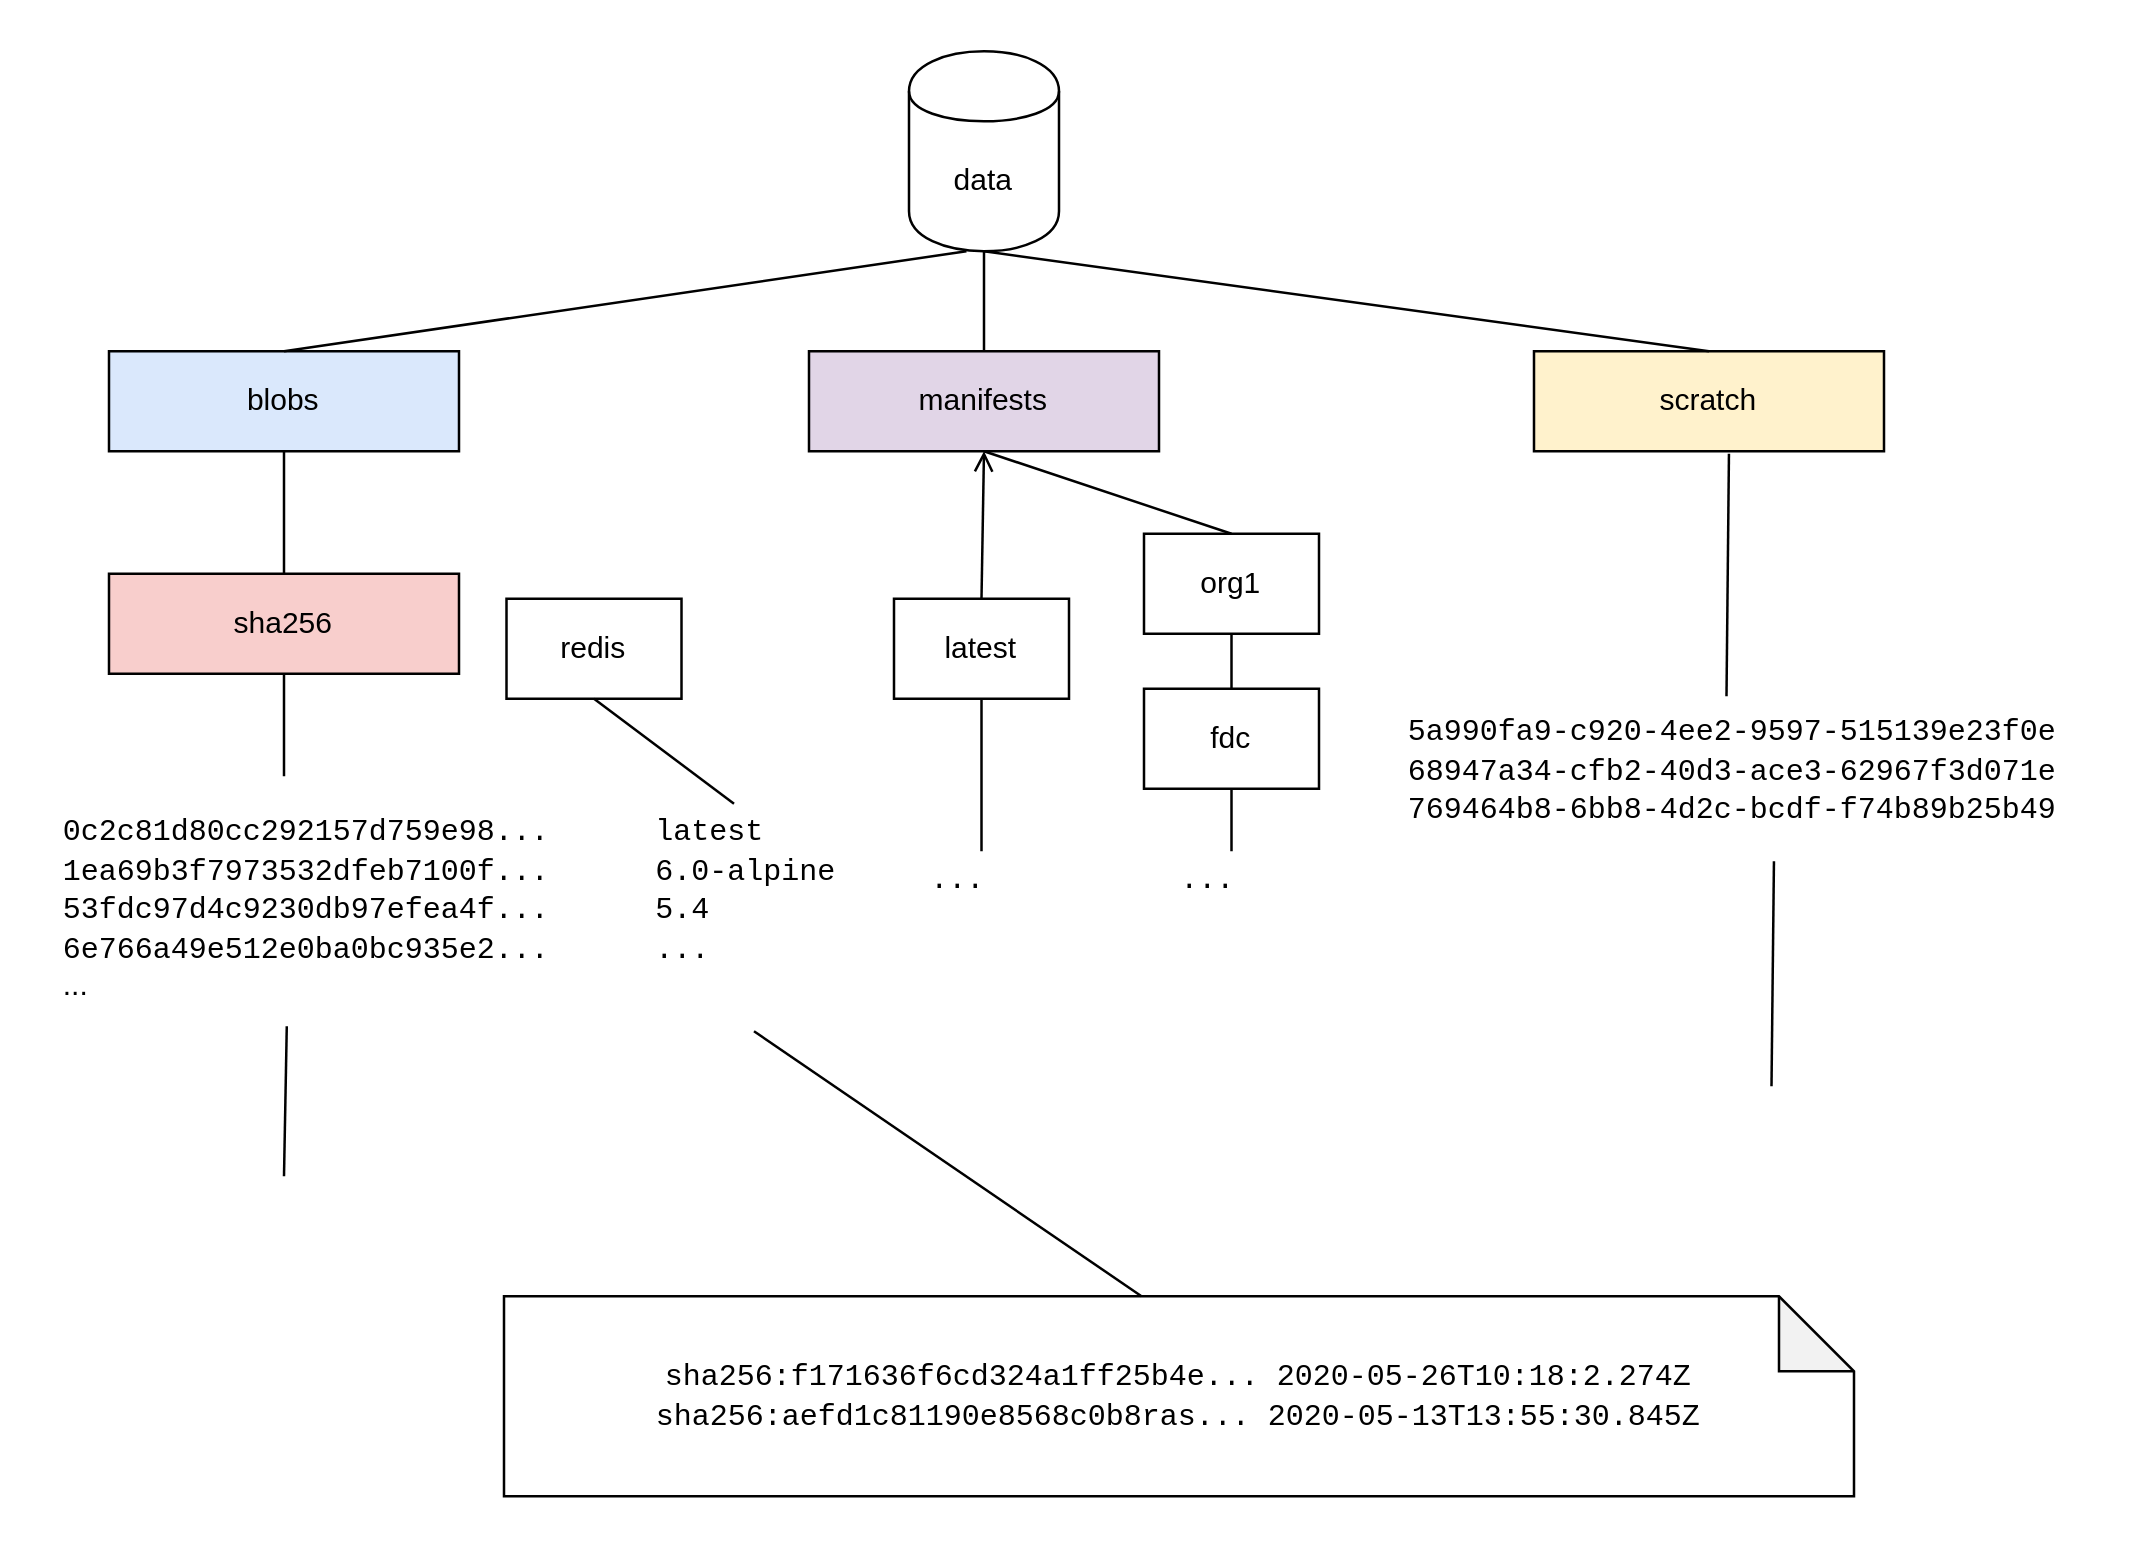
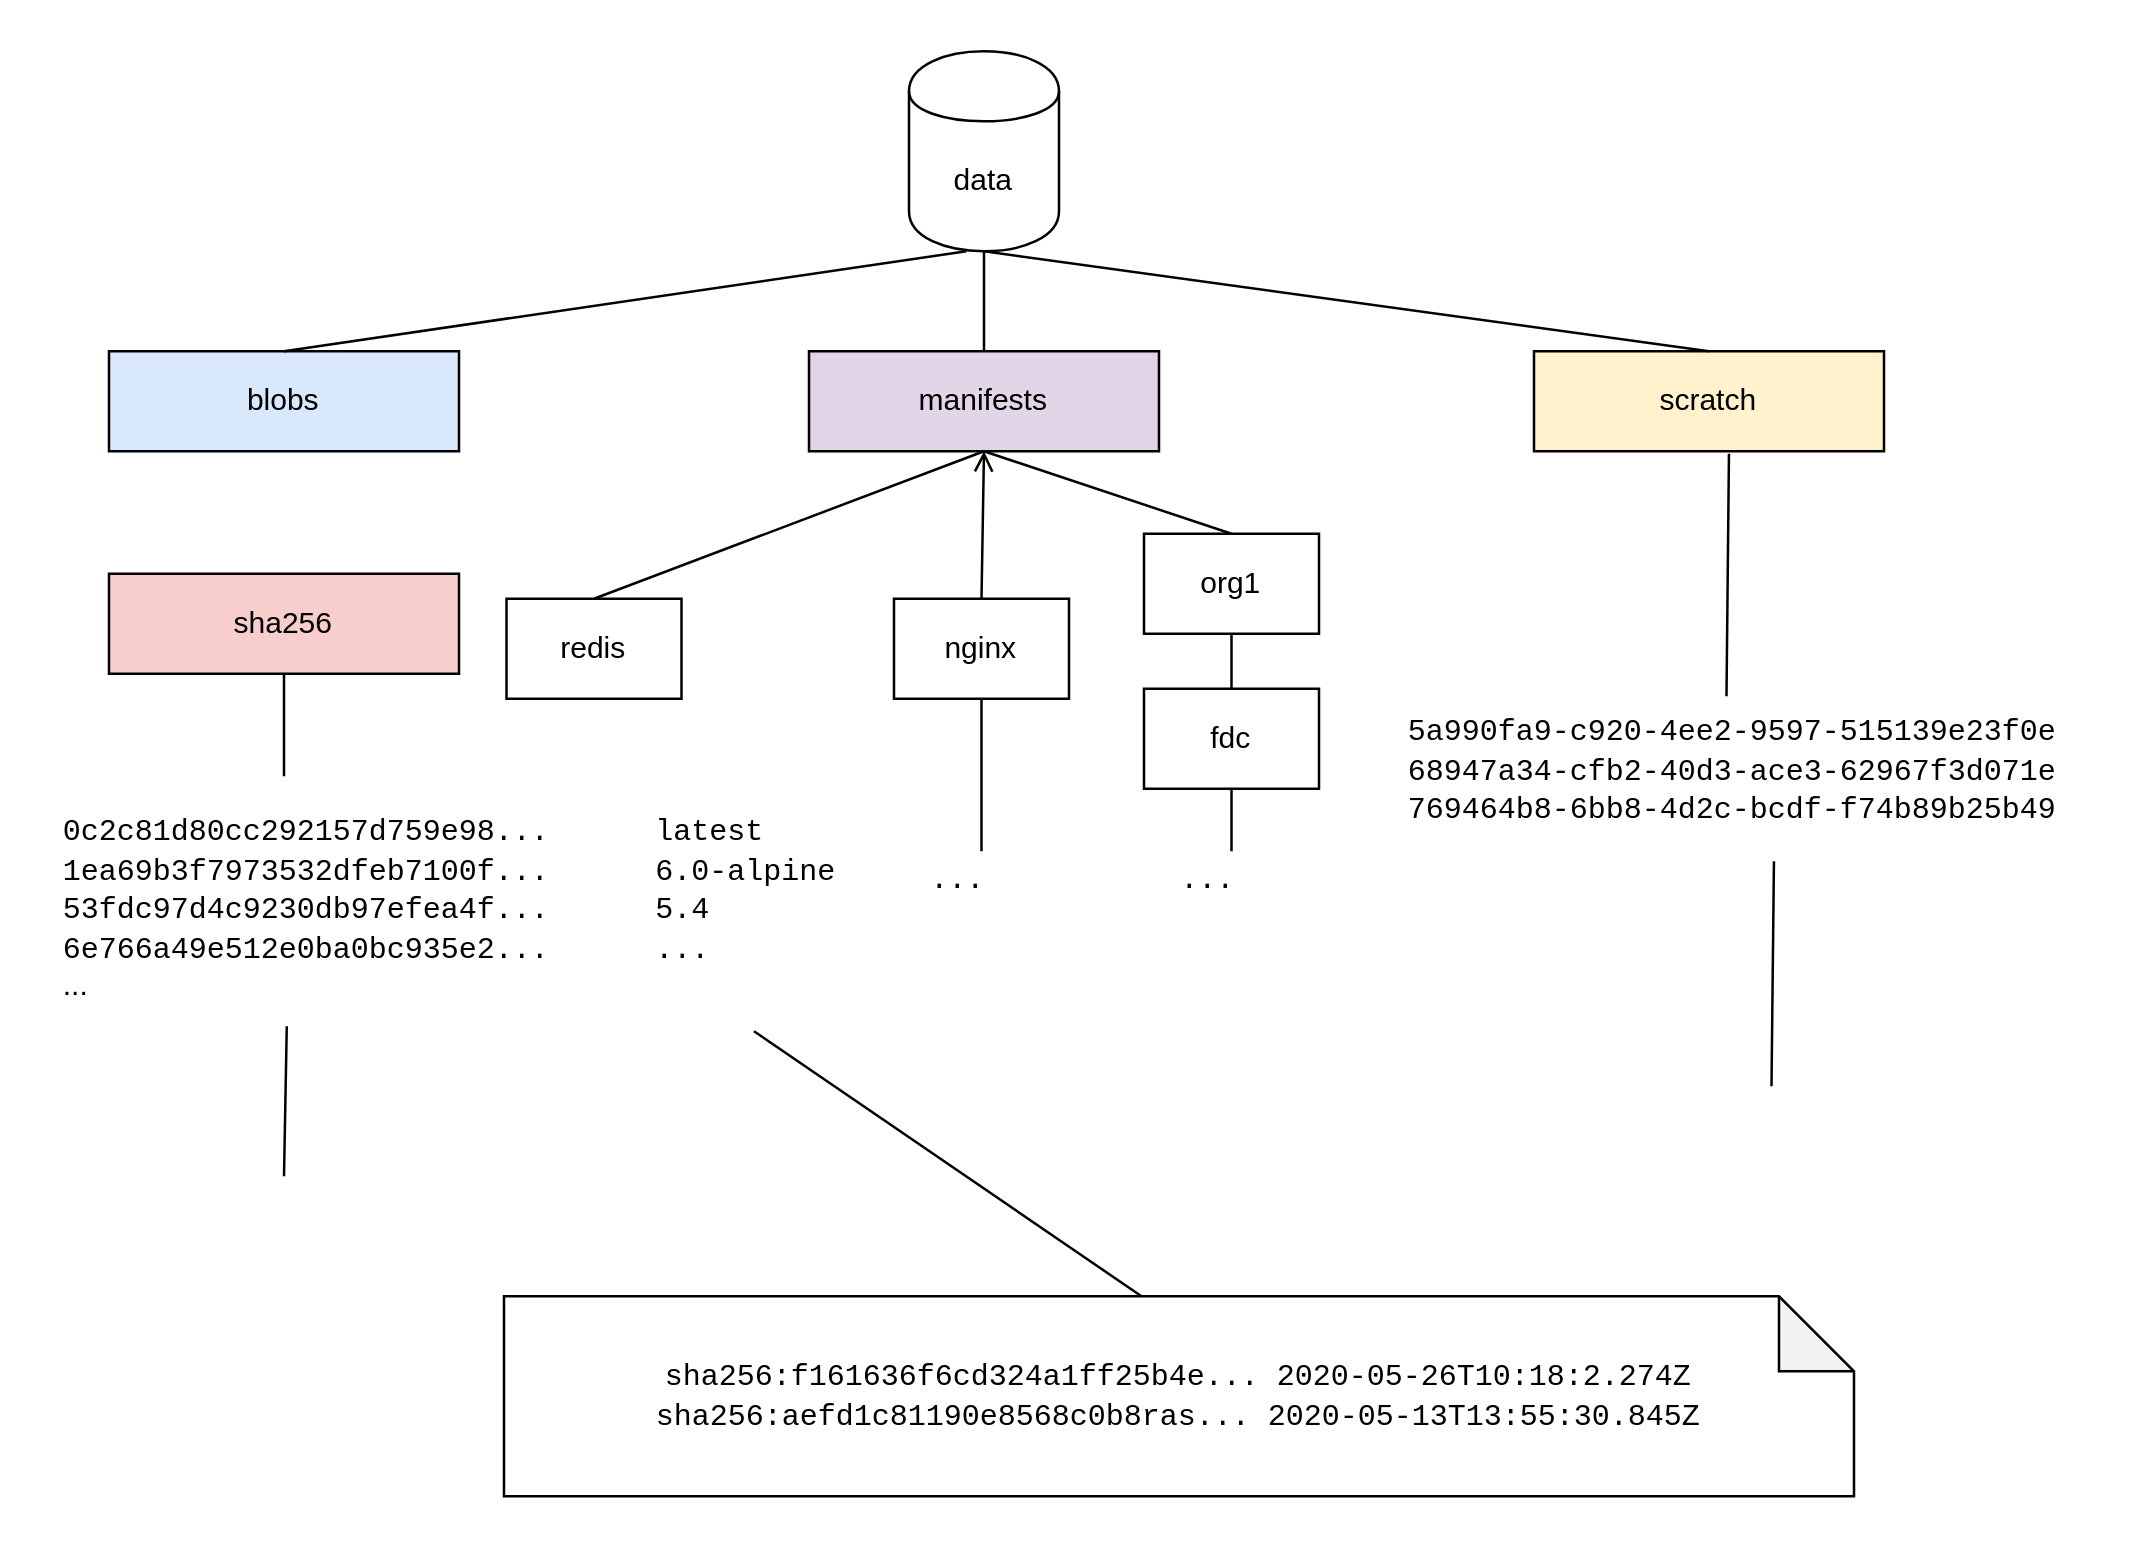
edge "blobs" -- "sha256": removed
edge "manifests" -- "redis": added
node "latest": label "latest" -> "nginx"
edge "redis" -- "latest 6.0-alpine 5.4 ...": removed
node "sha256:f171636f6cd324a1ff25b4e... 2020-05-26T10:18:2.274Z sha256:aefd1c81190e8568c0b8ras... 2020-05-13T13:55:30.845Z": label "sha256:f171636f6cd324a1ff25b4e... 2020-05-26T10:18:2.274Z sha256:aefd1c81190e8568c0b8ras... 2020-05-13T13:55:30.845Z" -> "sha256:f161636f6cd324a1ff25b4e... 2020-05-26T10:18:2.274Z sha256:aefd1c81190e8568c0b8ras... 2020-05-13T13:55:30.845Z"
